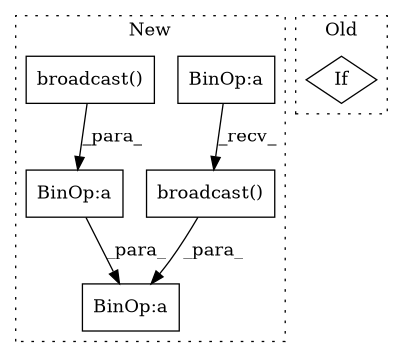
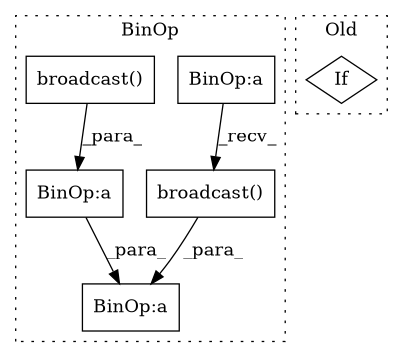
cluster "New": label "New" -> "BinOp"
